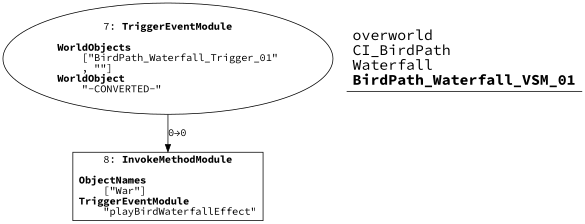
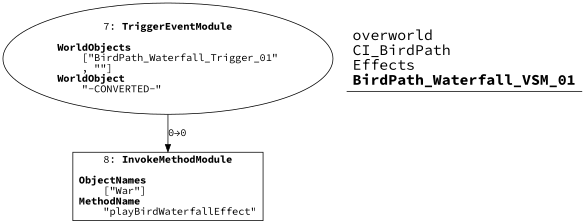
node "overworld": text "Waterfall" -> "Effects"
node "8:": text "TriggerEventModule" -> "MethodName"
